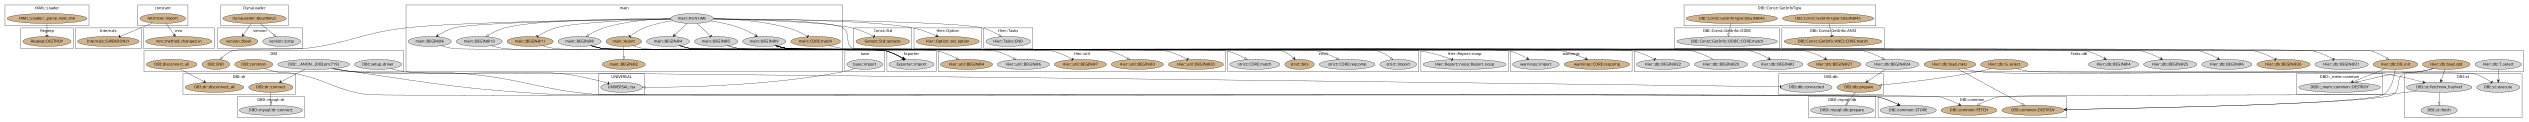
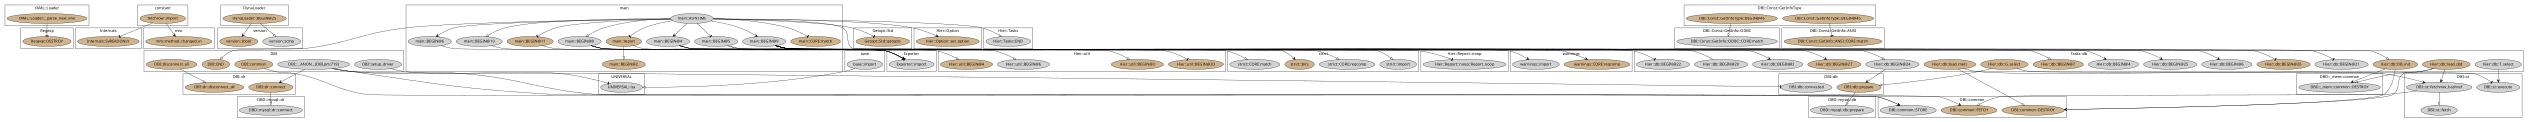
cluster "Const::Std": label "Const::Std" -> "Getopt::Std"
edge "main::CORE:match" -> "Hier::db::BEGIN@21": now "main::BEGIN@9" -> "Hier::db::BEGIN@21"
node "Hier::util::BEGIN@7": removed
node "Hier::db::BEGIN@7": added
edge "DBI::disconnect_all" -> "DBI::dr::disconnect_all": arrowhead vee -> onormal
